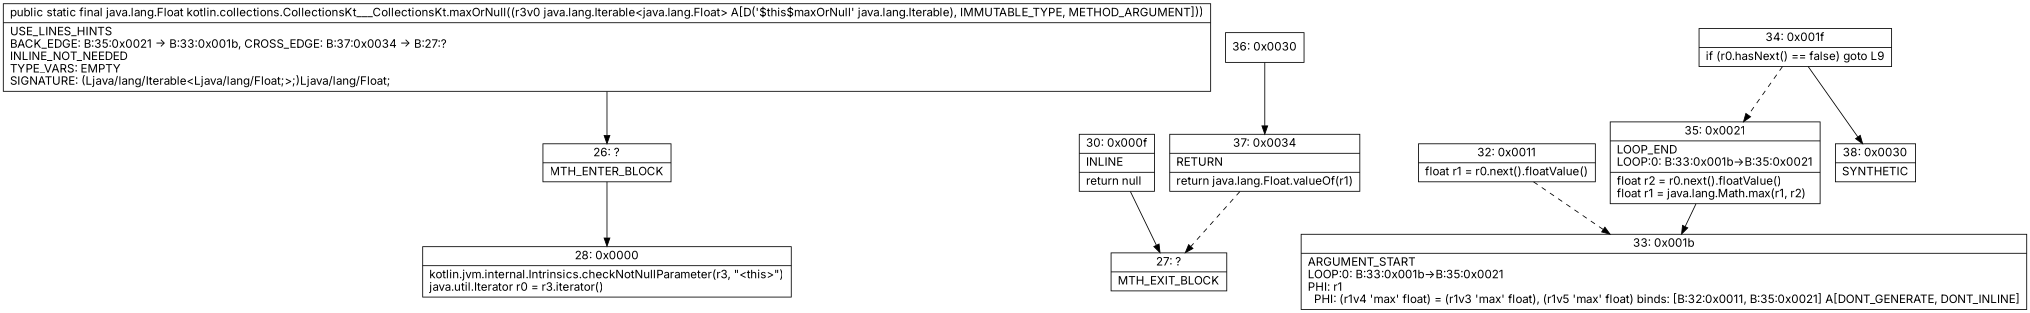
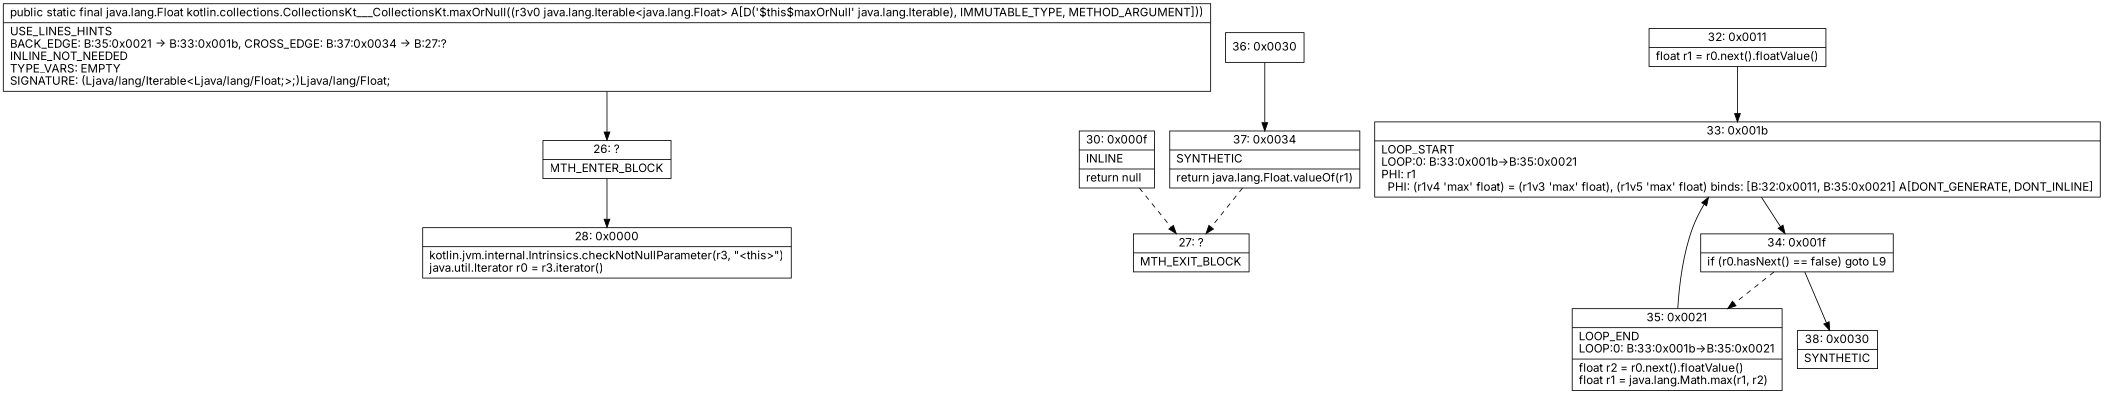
node "37: 0x0034": text "RETURN" -> "SYNTHETIC"
edge "32: 0x0011" -> "33: 0x001b": style dashed -> solid
edge "33: 0x001b" -> "34: 0x001f": added
edge "30: 0x000f" -> "27: ?": style solid -> dashed
node "33: 0x001b": text "ARGUMENT_START" -> "LOOP_START"
